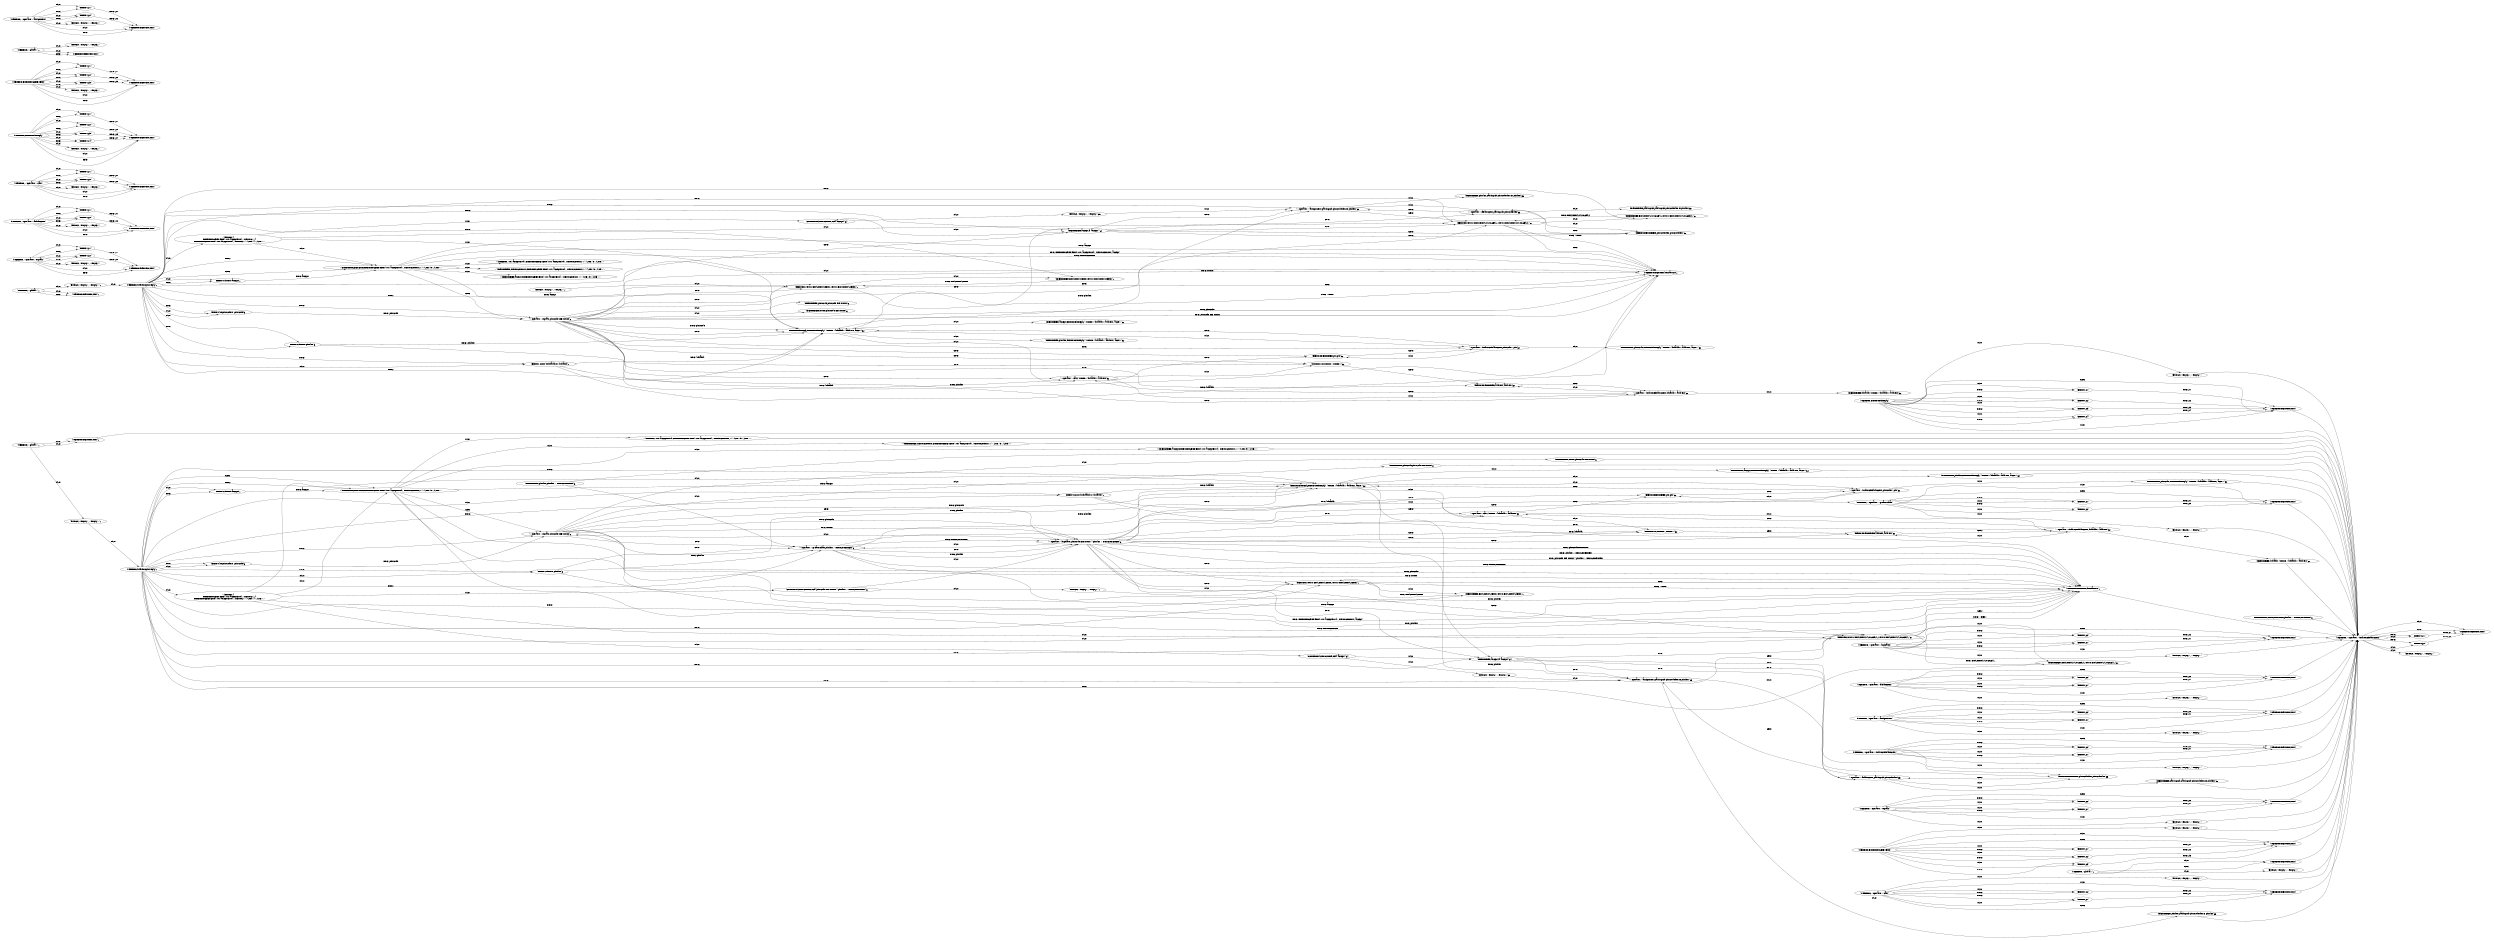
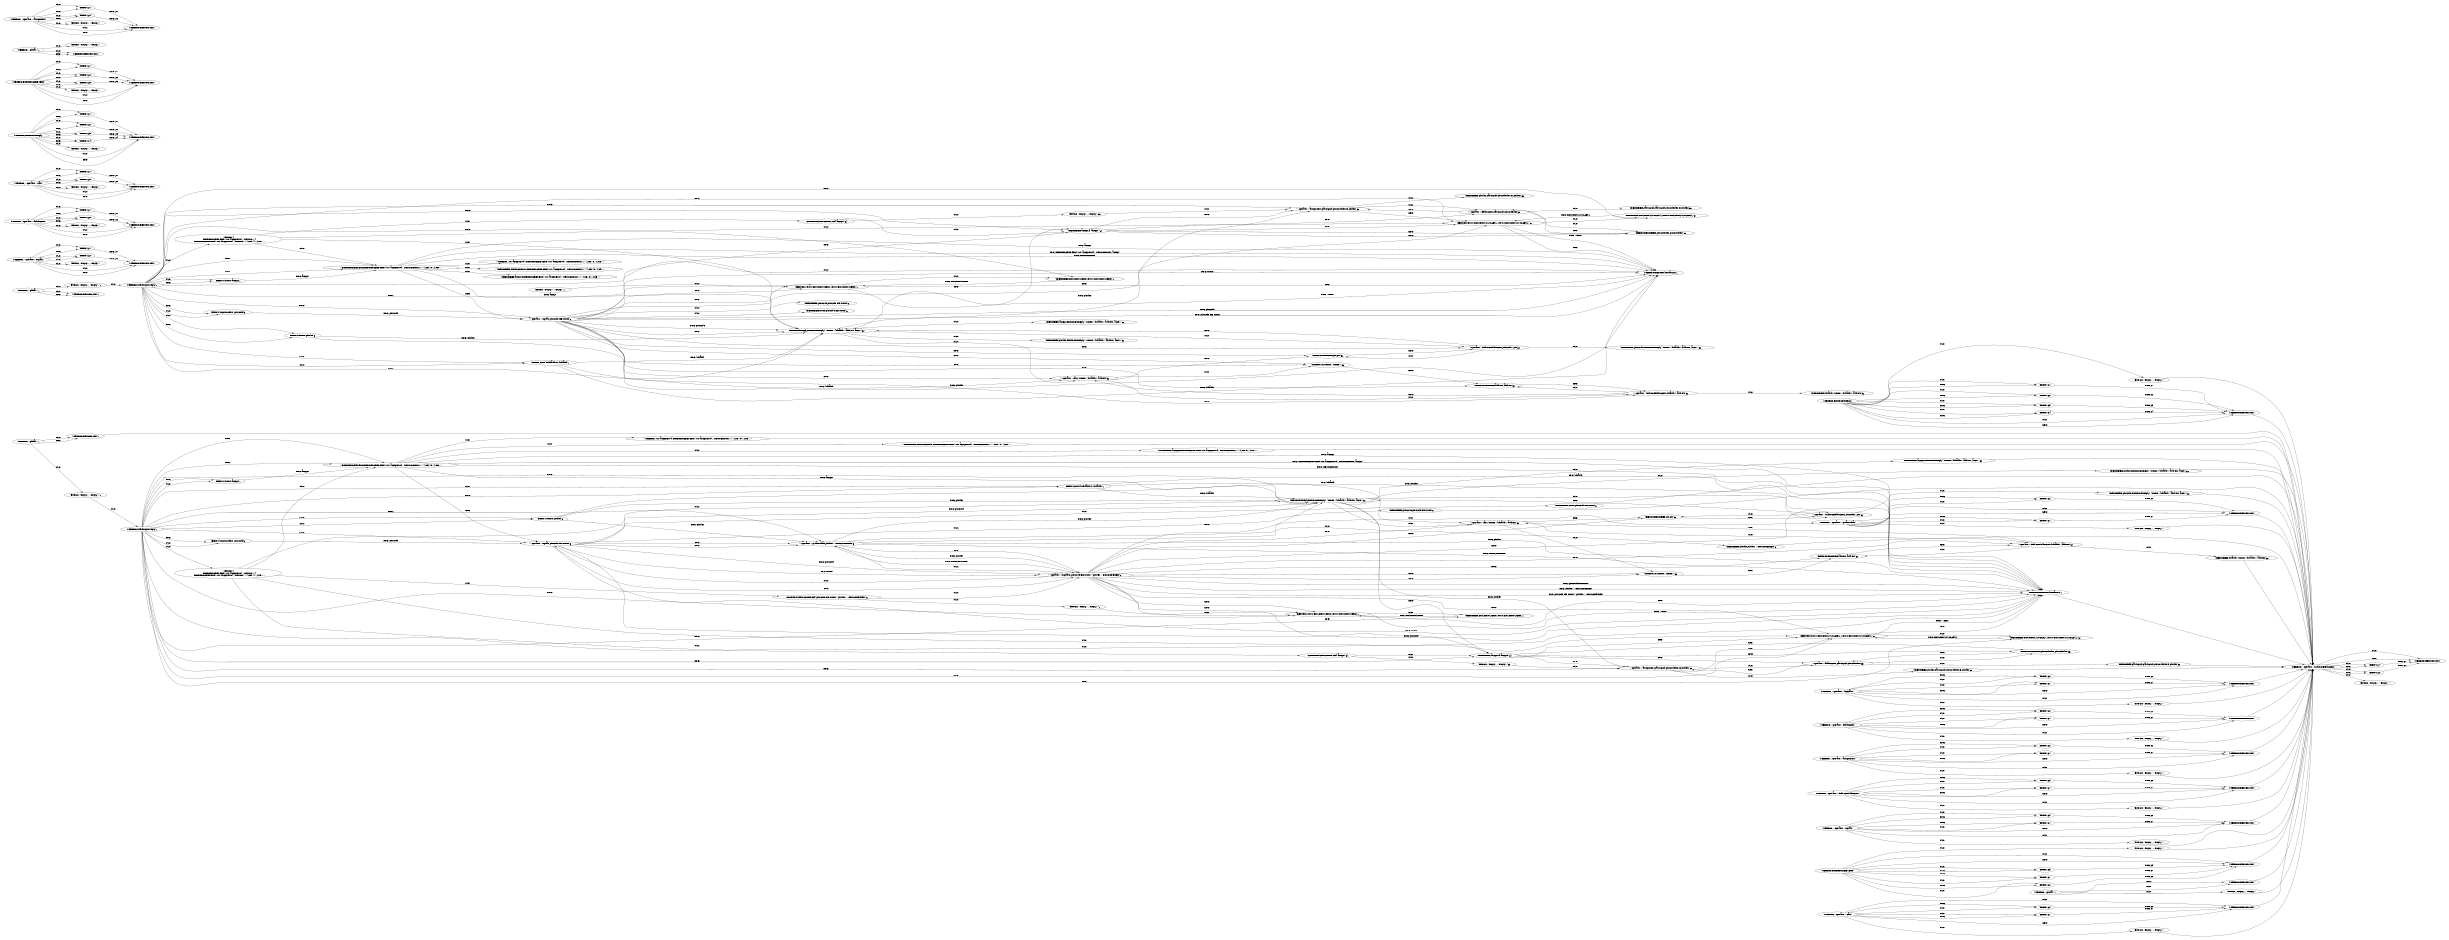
edge "(IDENTIFIER,pin_len,pin_len > PIN_CODE_LEN)" -> "(<operator>.greaterThan,pin_len > PIN_CODE_LEN)": reversed
node "(IDENTIFIER,PIN_CODE_LEN,pin_len > PIN_CODE_LEN)": removed
